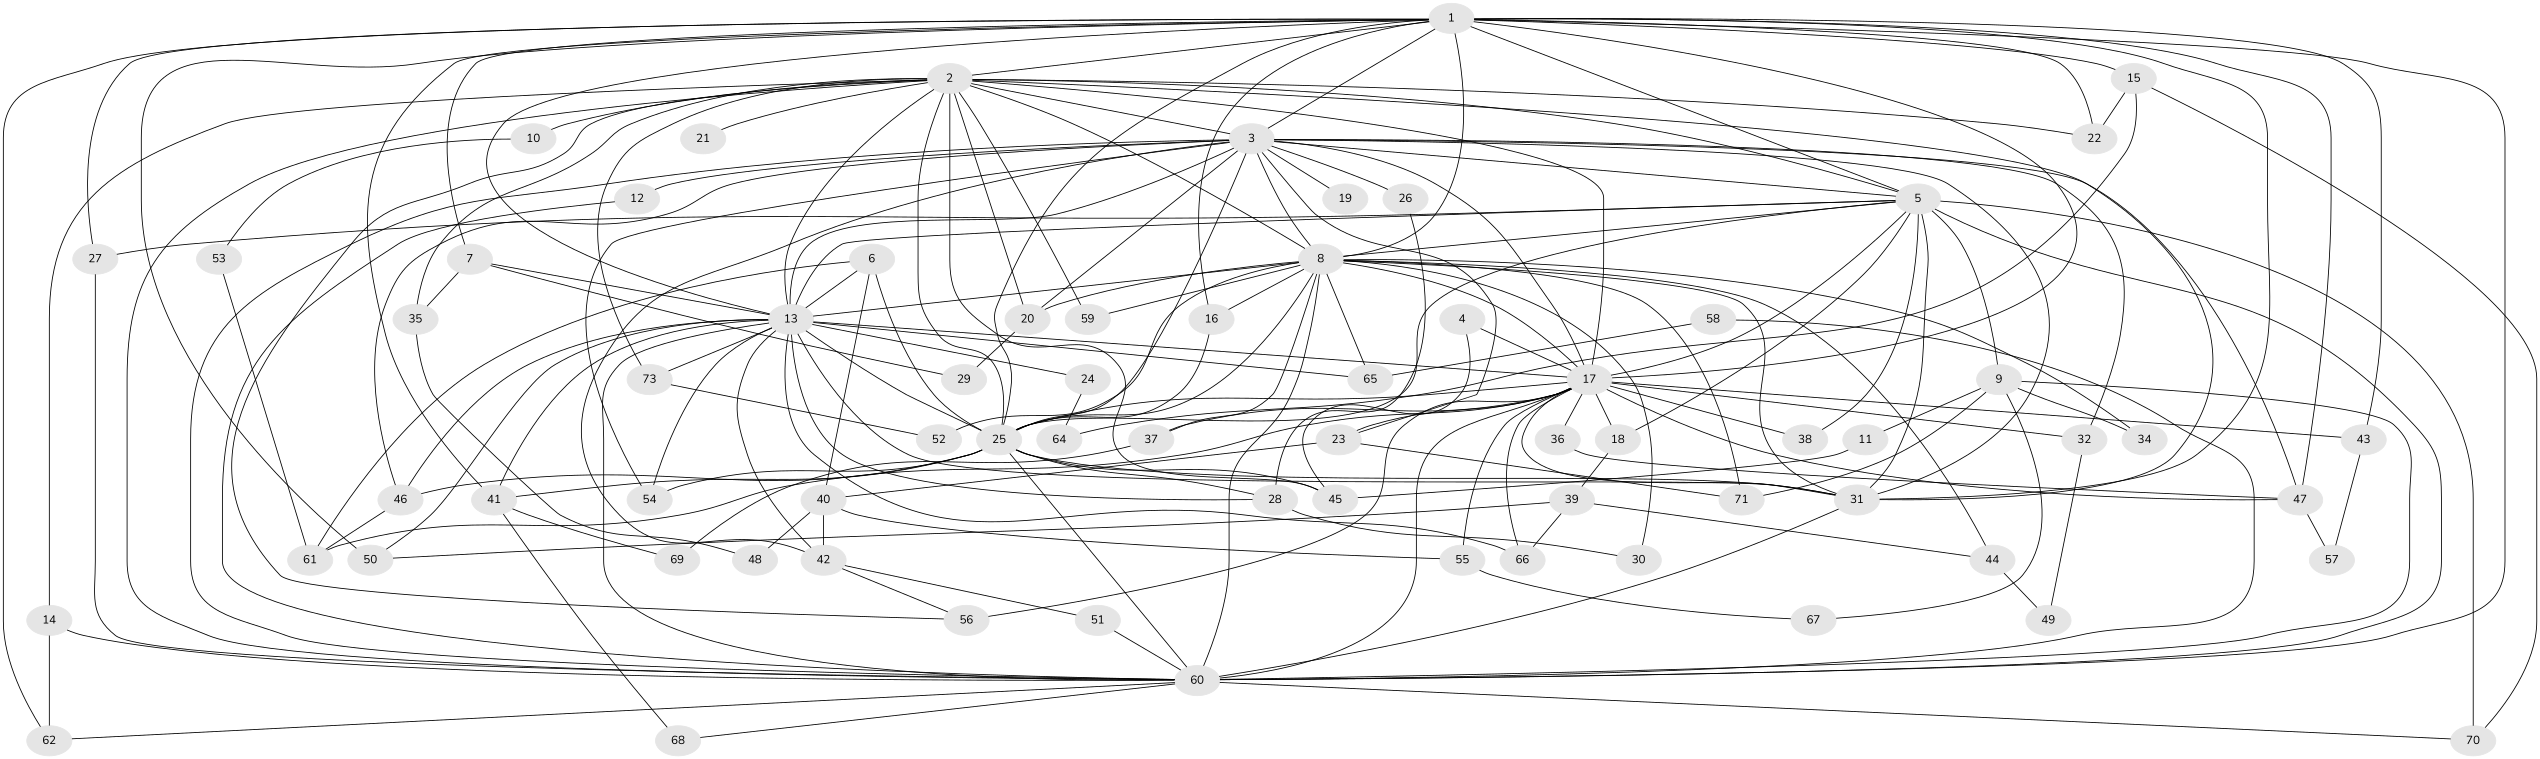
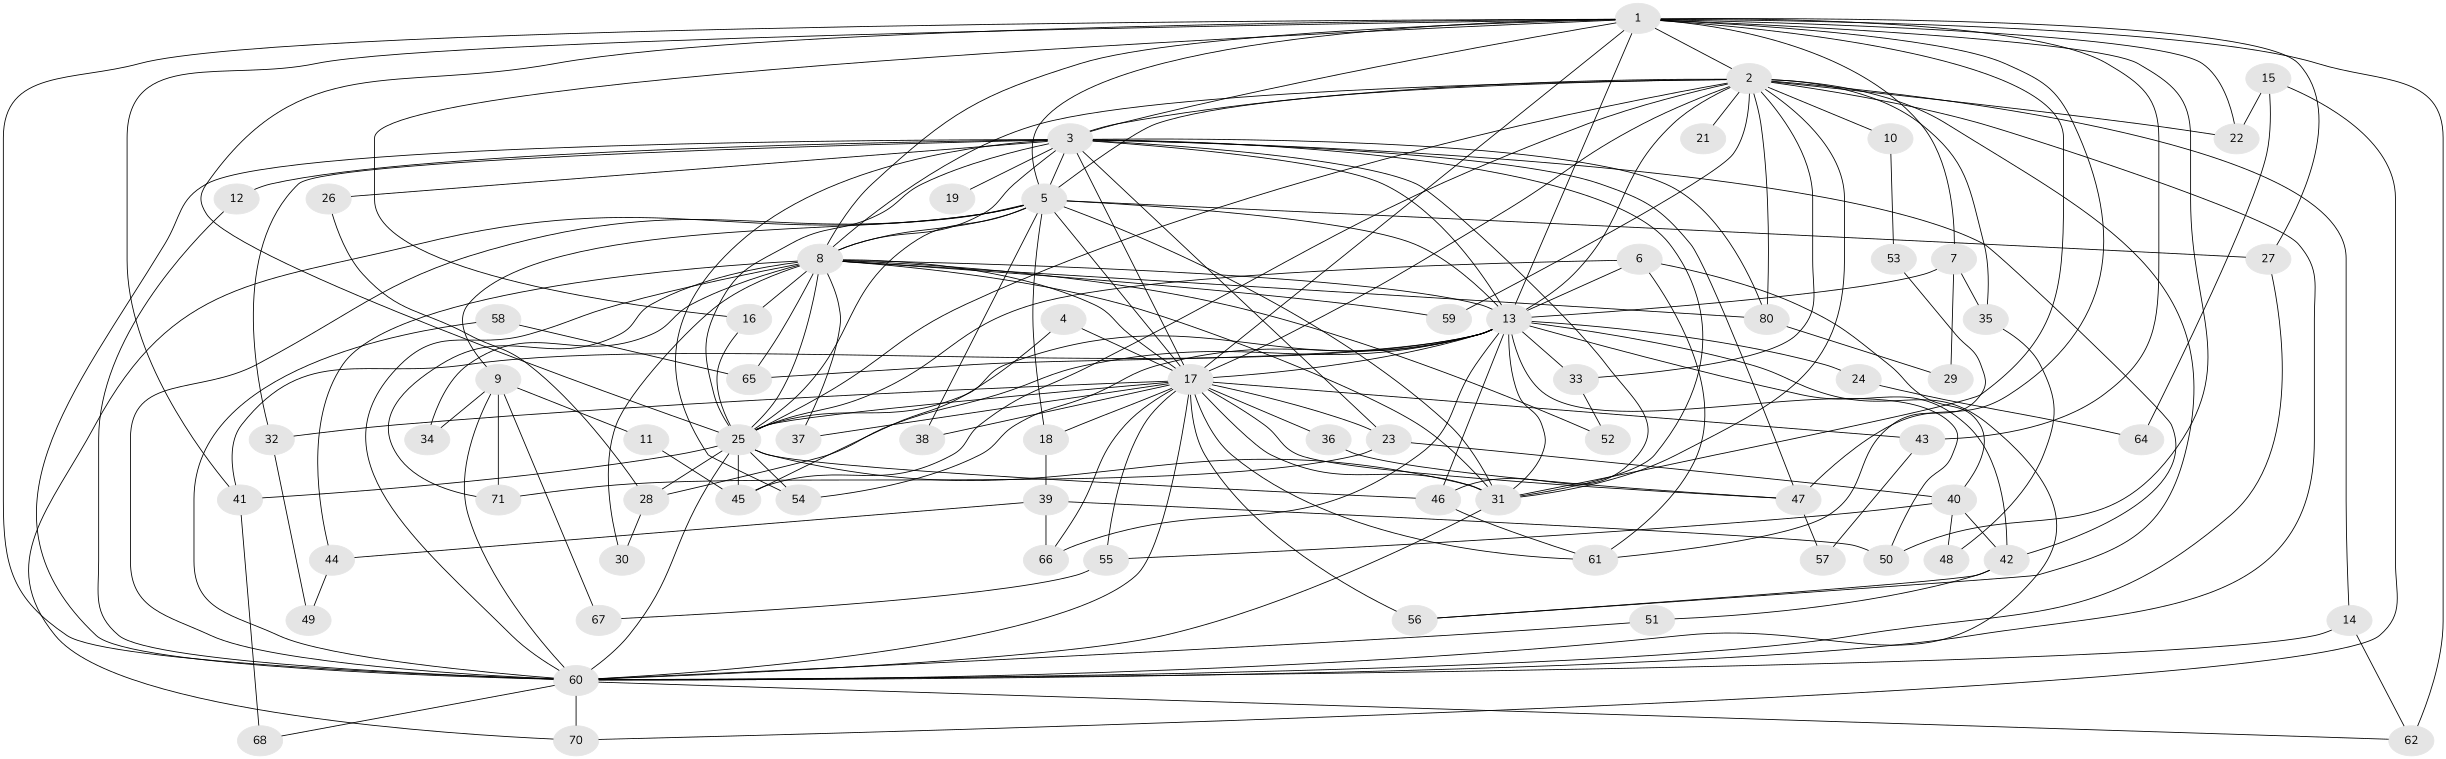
edge "1" -- "15": removed
node "20": label "20" -> "80"
node "73": label "73" -> "33"
node "69": removed
